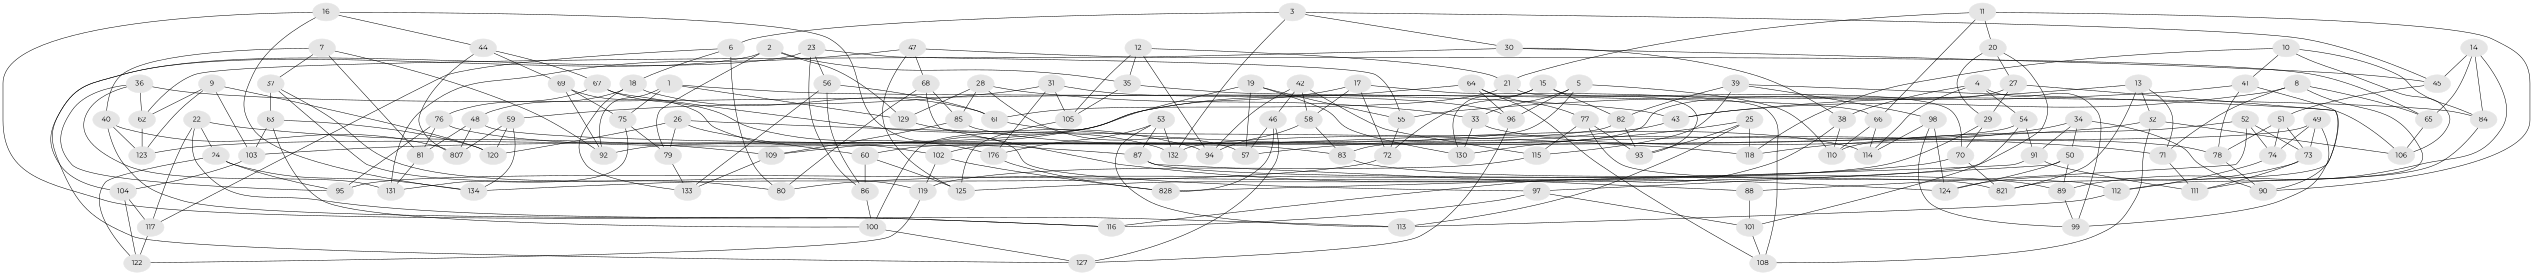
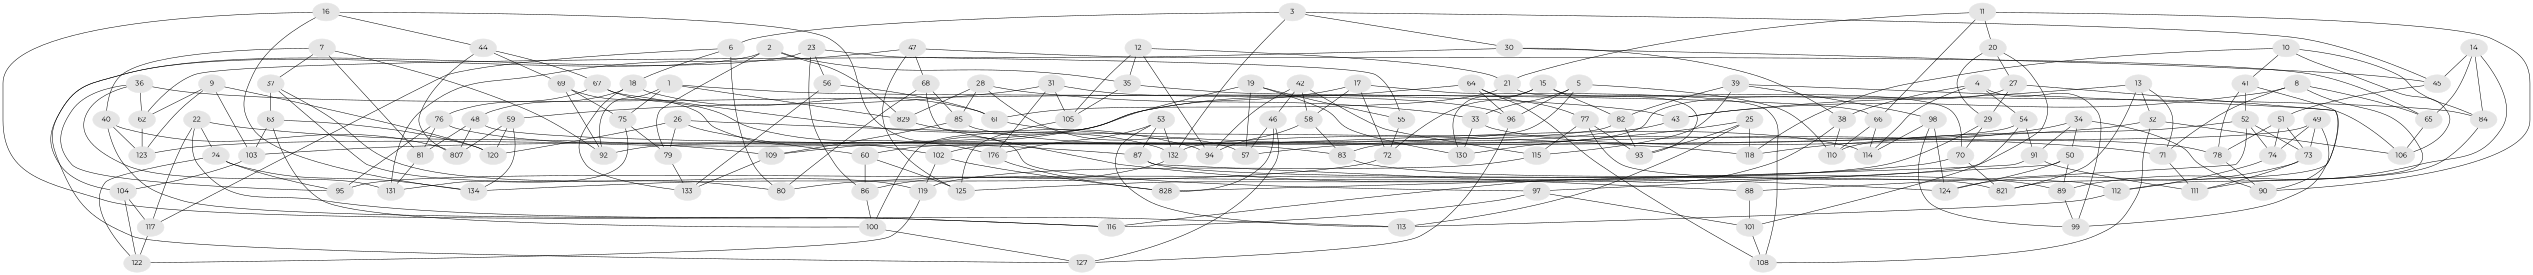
edge "41" -- "55": now "41" -- "52"
node "129": label "129" -> "829"
edge "56" -- "86": now "132" -- "86"
